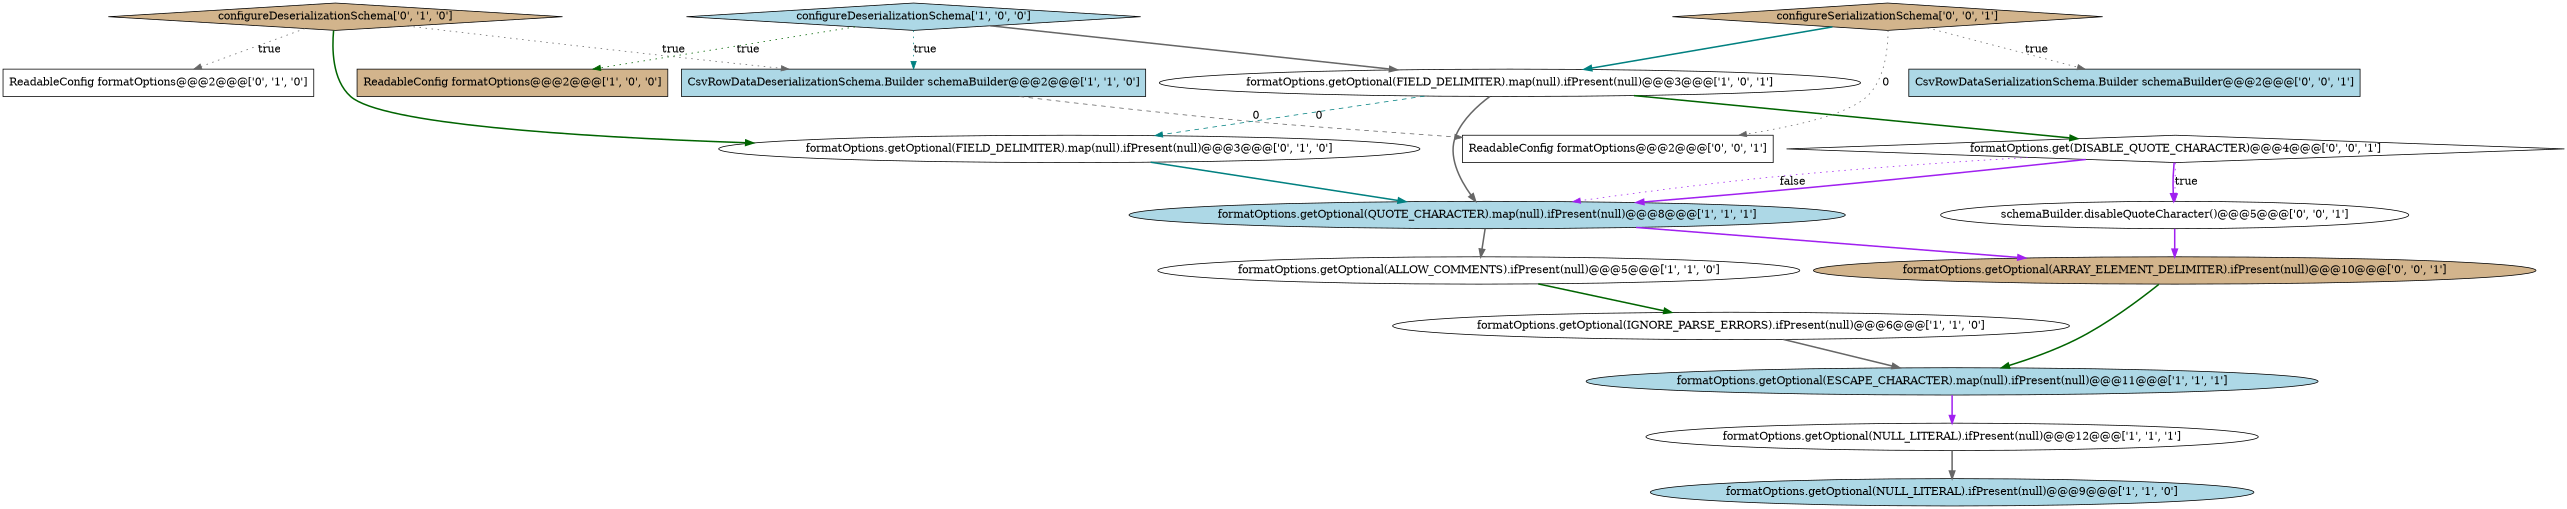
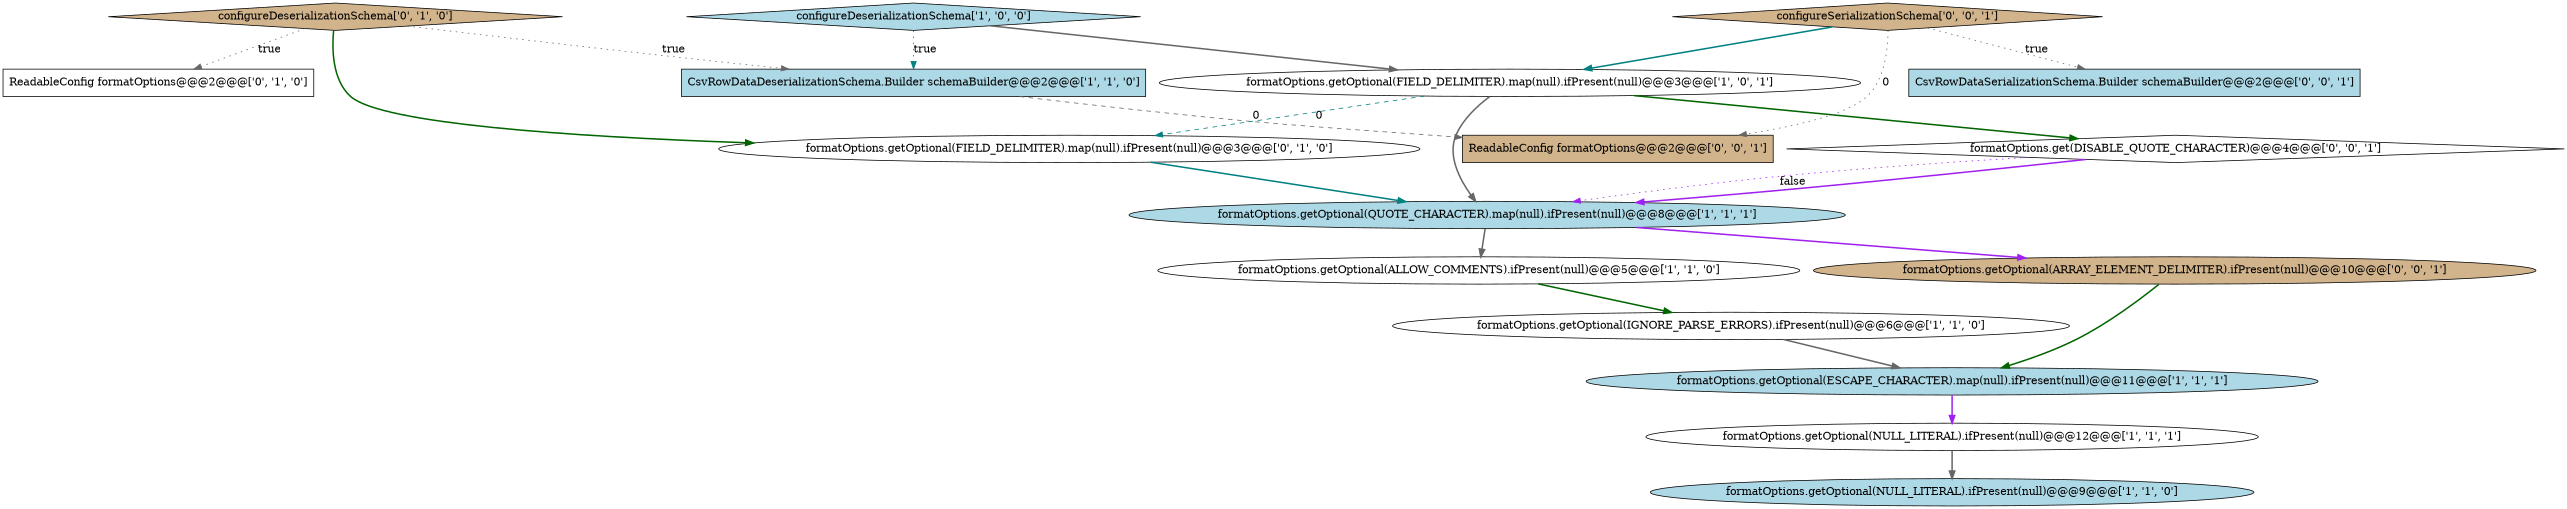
node "ReadableConfig formatOptions@@@2@@@['1', '0', '0']": removed
node "ReadableConfig formatOptions@@@2@@@['0', '0', '1']": fillcolor white -> tan
node "schemaBuilder.disableQuoteCharacter()@@@5@@@['0', '0', '1']": removed
